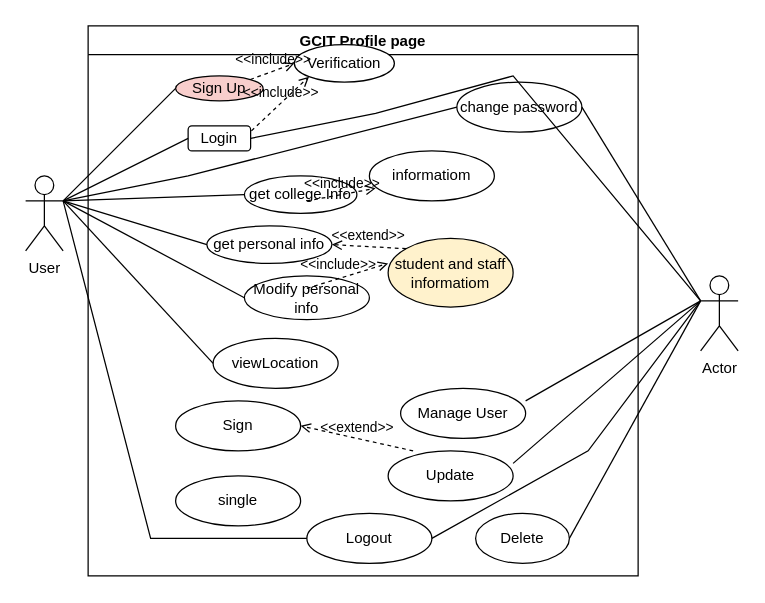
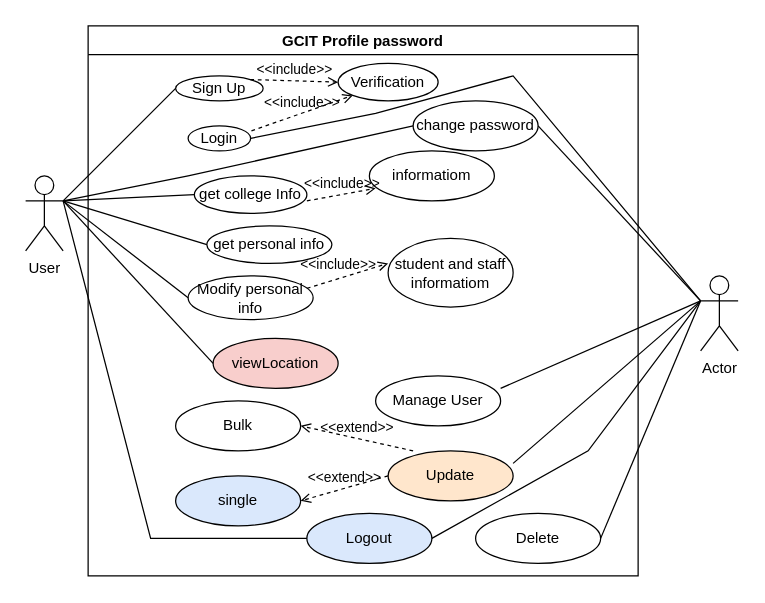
node "GCIT Profile page": label "GCIT Profile page" -> "GCIT Profile password"
node "Verification": moved (344, 63) -> (388, 82)
node "Sign Up": fillcolor #f8cecc -> #ffffff
node "change password": moved (519, 107) -> (476, 126)
node "Login": shape rounded rectangle -> ellipse
edge "Login" -- "User": removed
node "get college Info": moved (301, 194) -> (251, 194)
edge "student and staff informatiom" -> "get personal info": removed, label "<<extend>>"
node "student and staff informatiom": fillcolor #fff2cc -> #ffffff
node "Modify personal info": moved (307, 298) -> (251, 298)
node "viewLocation": fillcolor #ffffff -> #f8cecc
node "Manage User": moved (463, 413) -> (438, 401)
node "Sign": label "Sign" -> "Bulk"
node "Update": fillcolor #ffffff -> #ffe6cc
edge "Update" -> "single": added, label "<<extend>>"
node "single": fillcolor #ffffff -> #dae8fc
node "Logout": fillcolor #ffffff -> #dae8fc
node "Delete": size 94x50 -> 125x50
